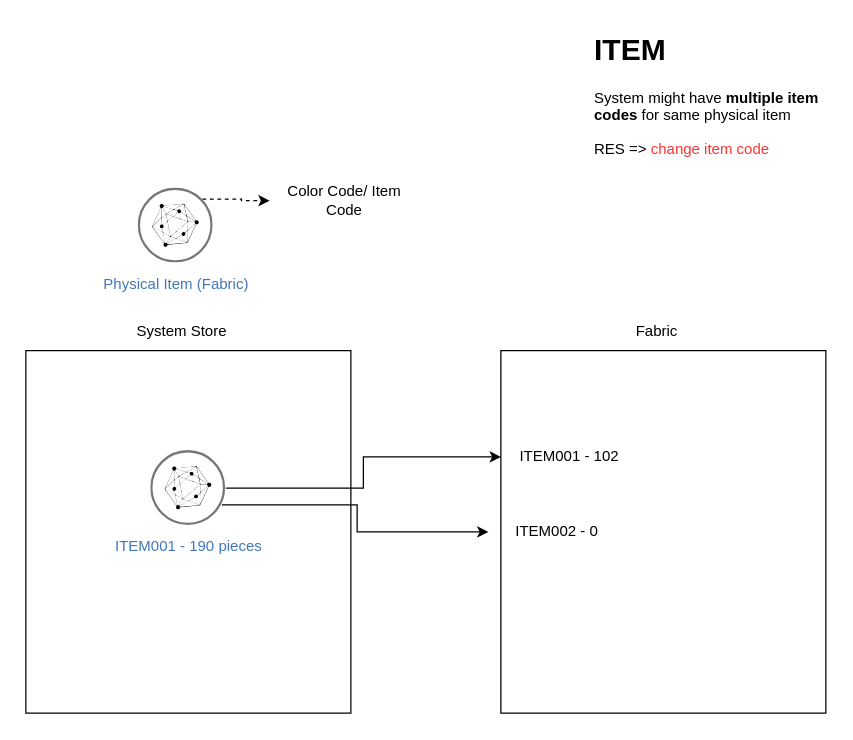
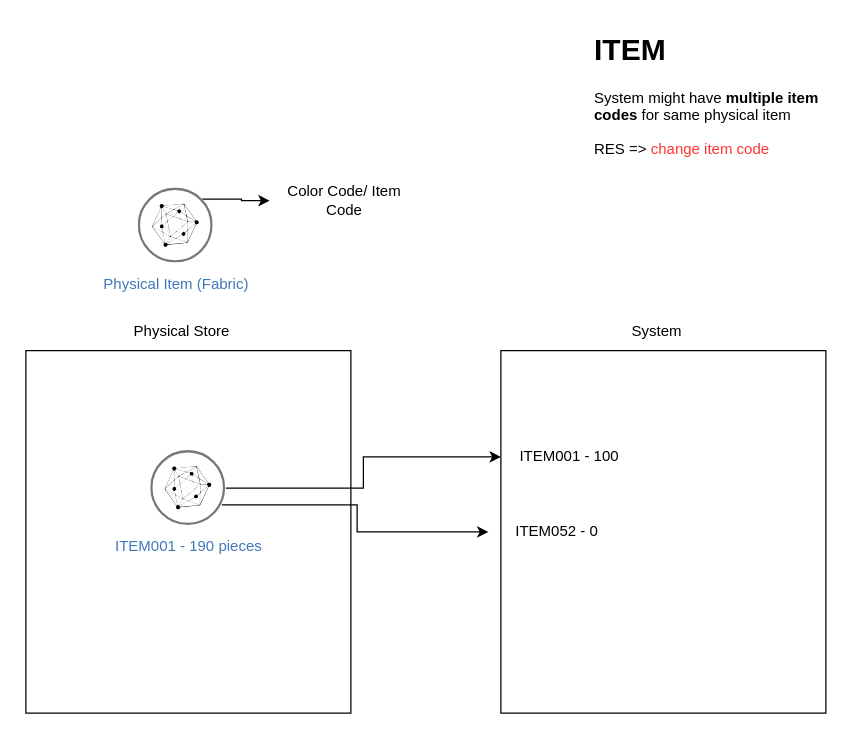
edge "Physical Item (Fabric)" -> "Color Code/ Item Code": style dashed -> solid
node "System Store": label "System Store" -> "Physical Store"
node "Fabric": label "Fabric" -> "System"
node "ITEM001 - 102": label "ITEM001 - 102" -> "ITEM001 - 100"
node "ITEM002 - 0": label "ITEM002 - 0" -> "ITEM052 - 0"
